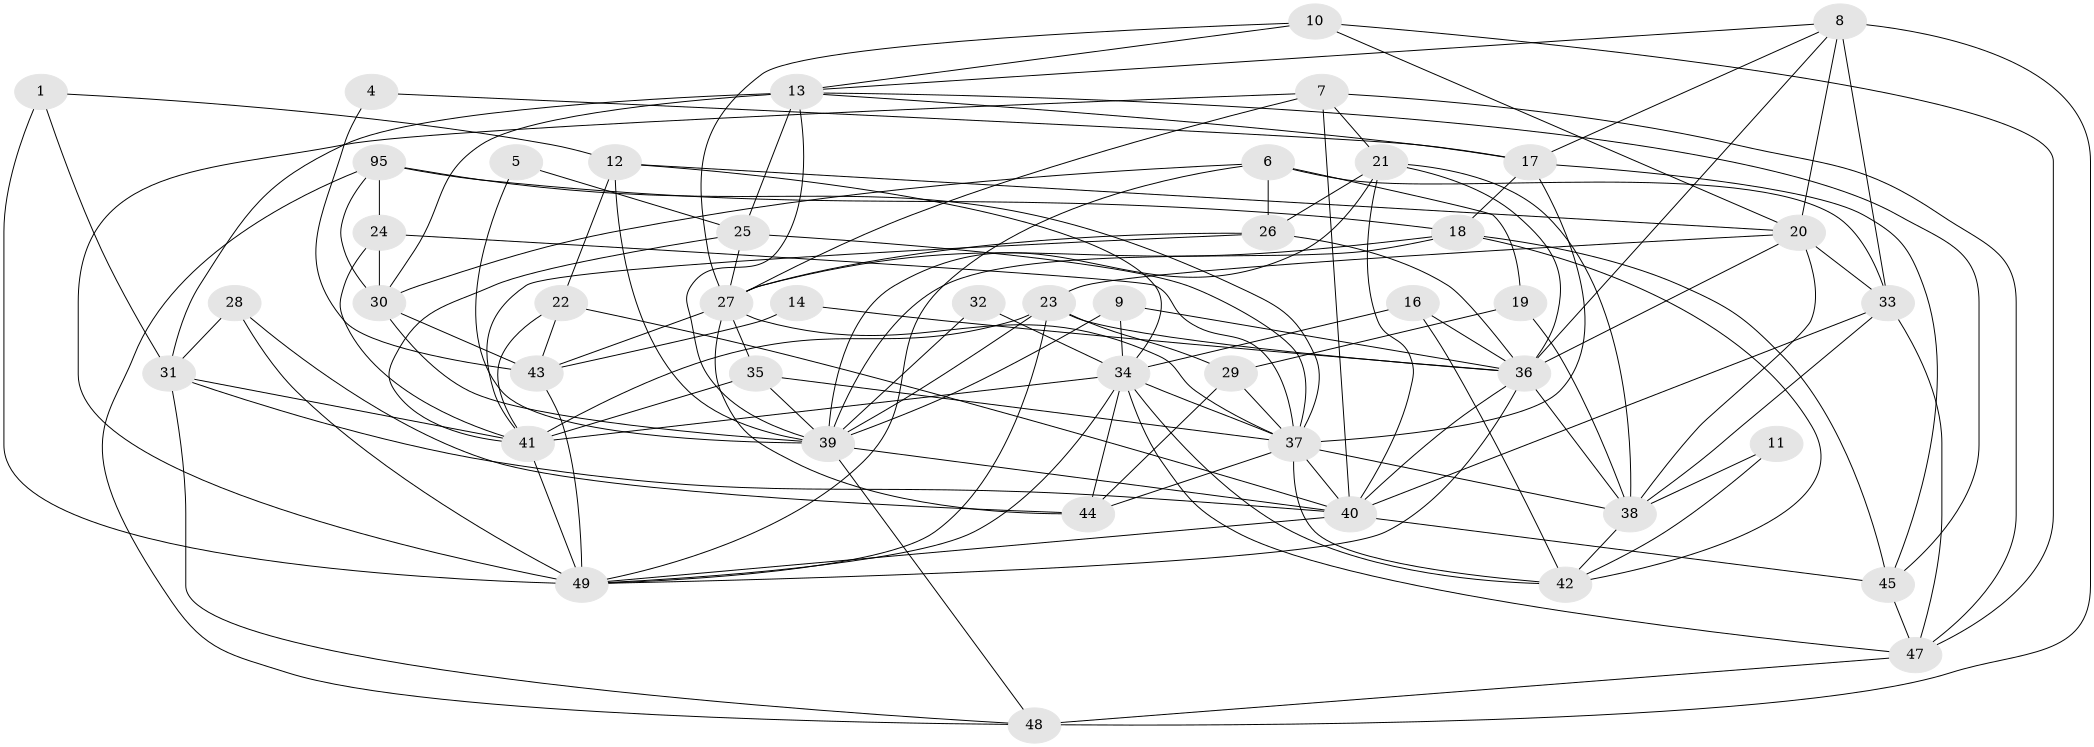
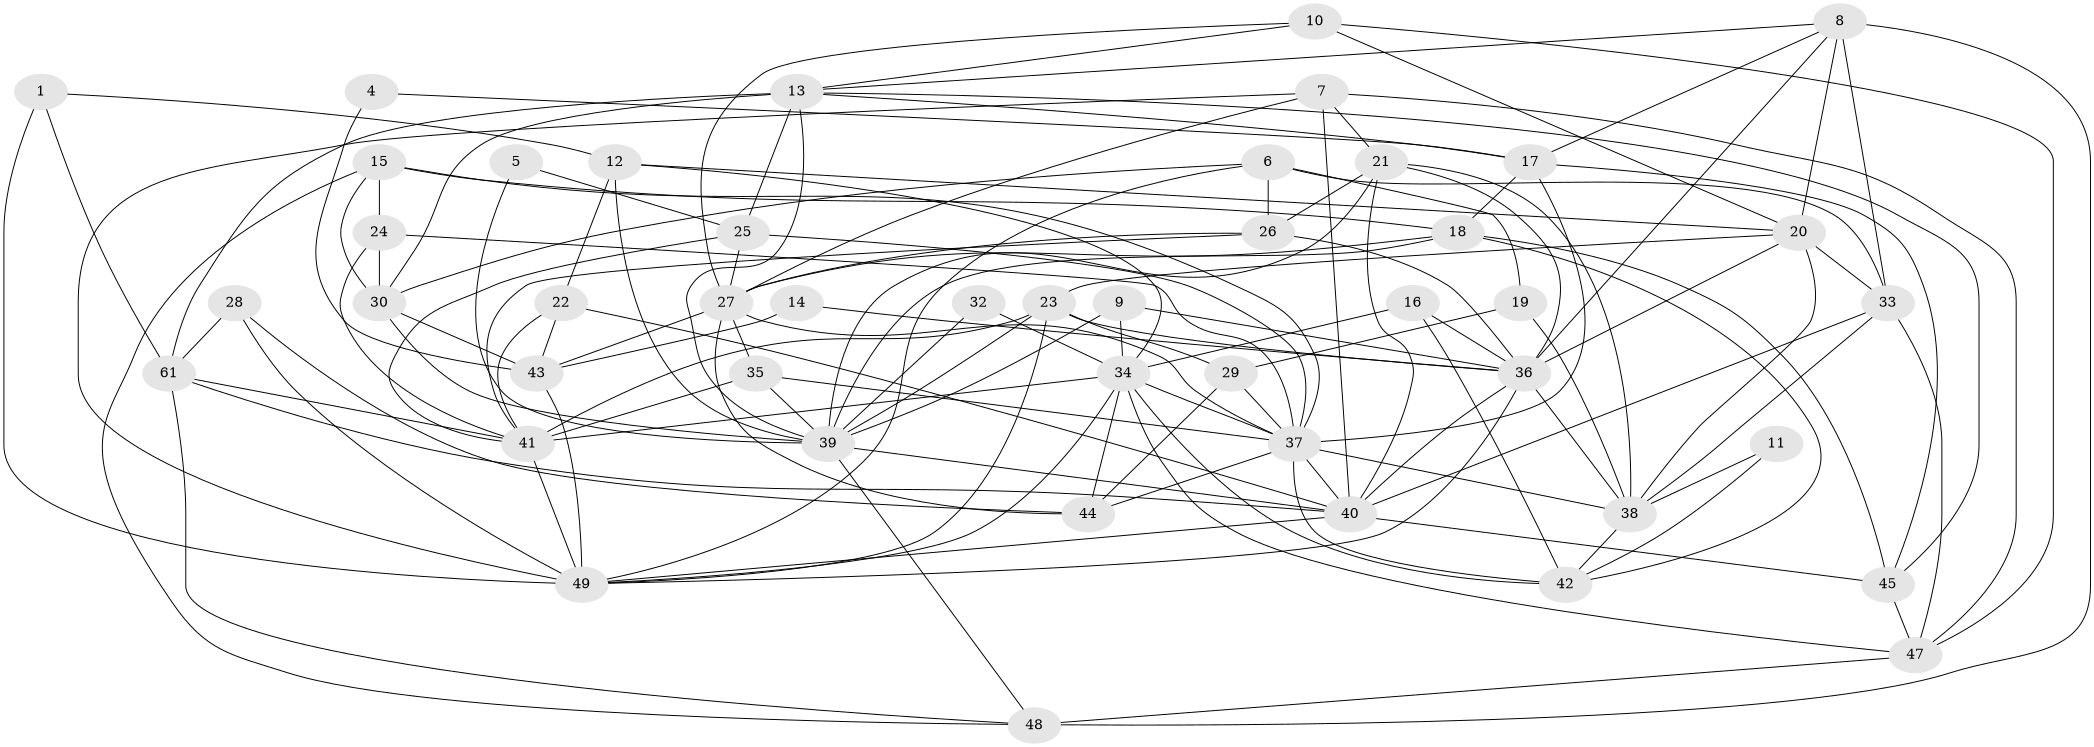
node "95": label "95" -> "15"
node "31": label "31" -> "61"
